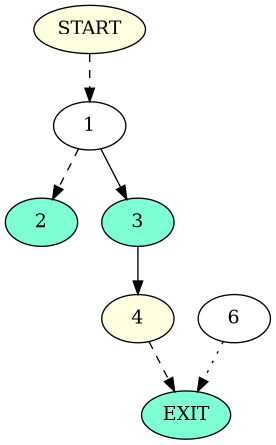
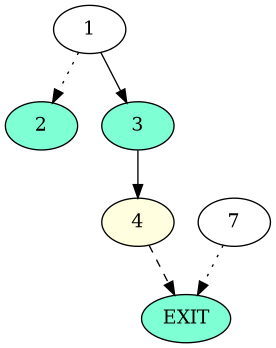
node "START": removed
edge "1" -> "2": style dashed -> dotted
node "6": label "6" -> "7"
